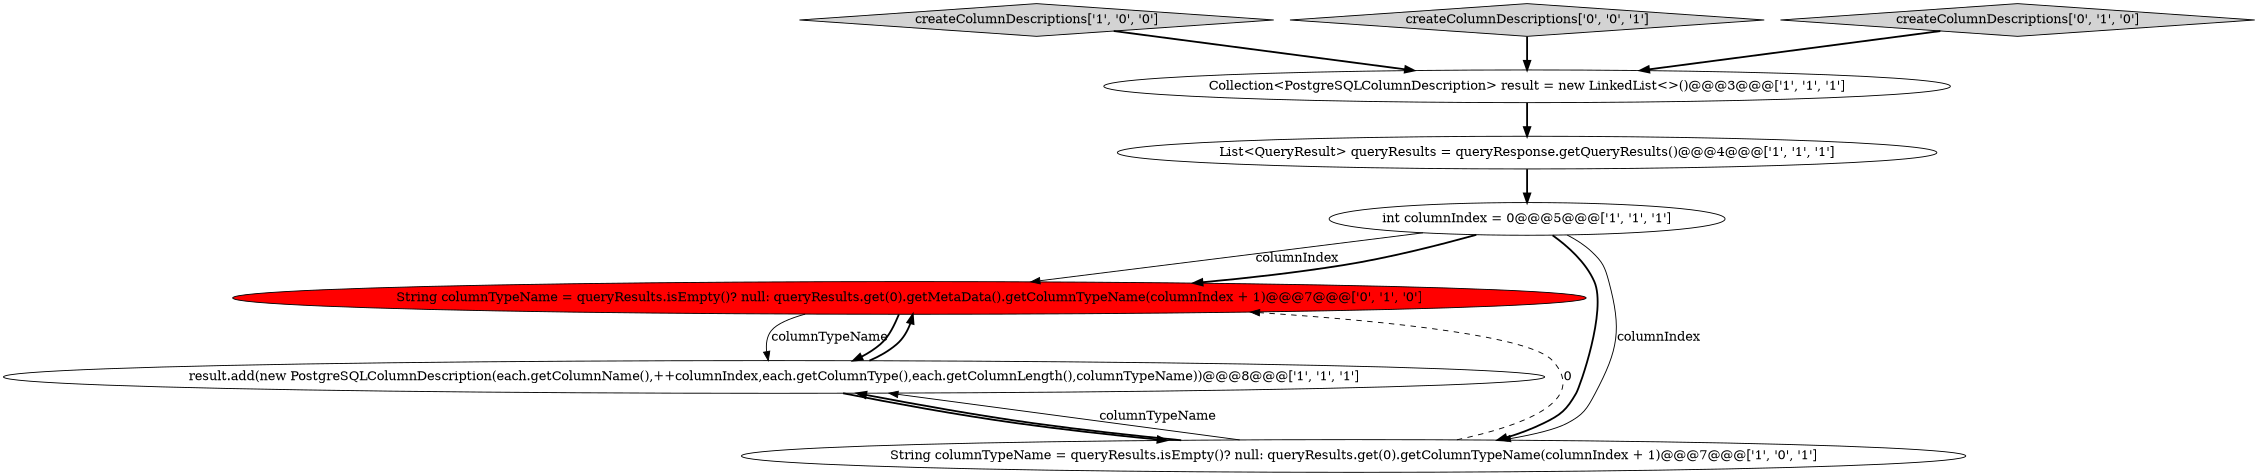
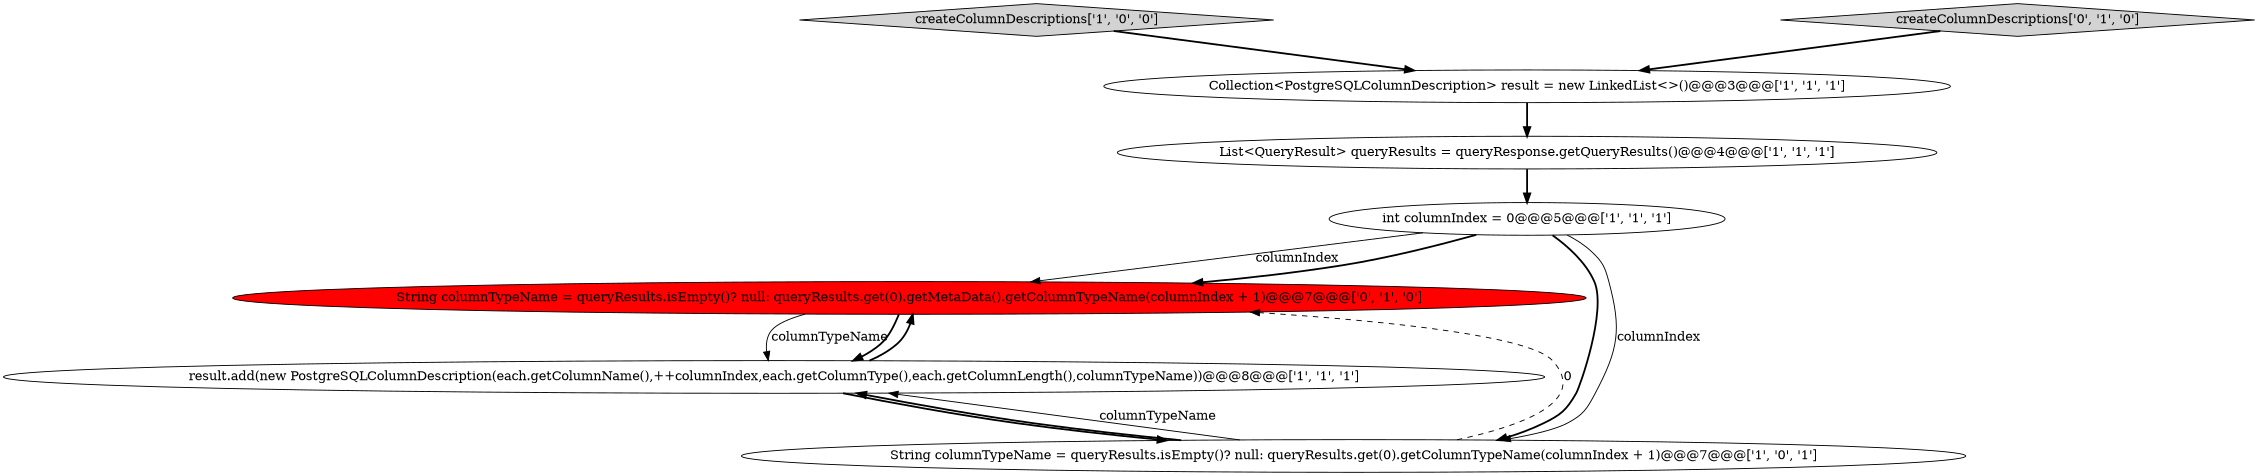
node "createColumnDescriptions['0', '0', '1']": removed
